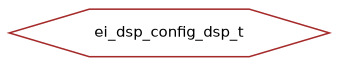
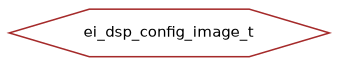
node "ei_dsp_config_dsp_t": label "ei_dsp_config_dsp_t" -> "ei_dsp_config_image_t"
